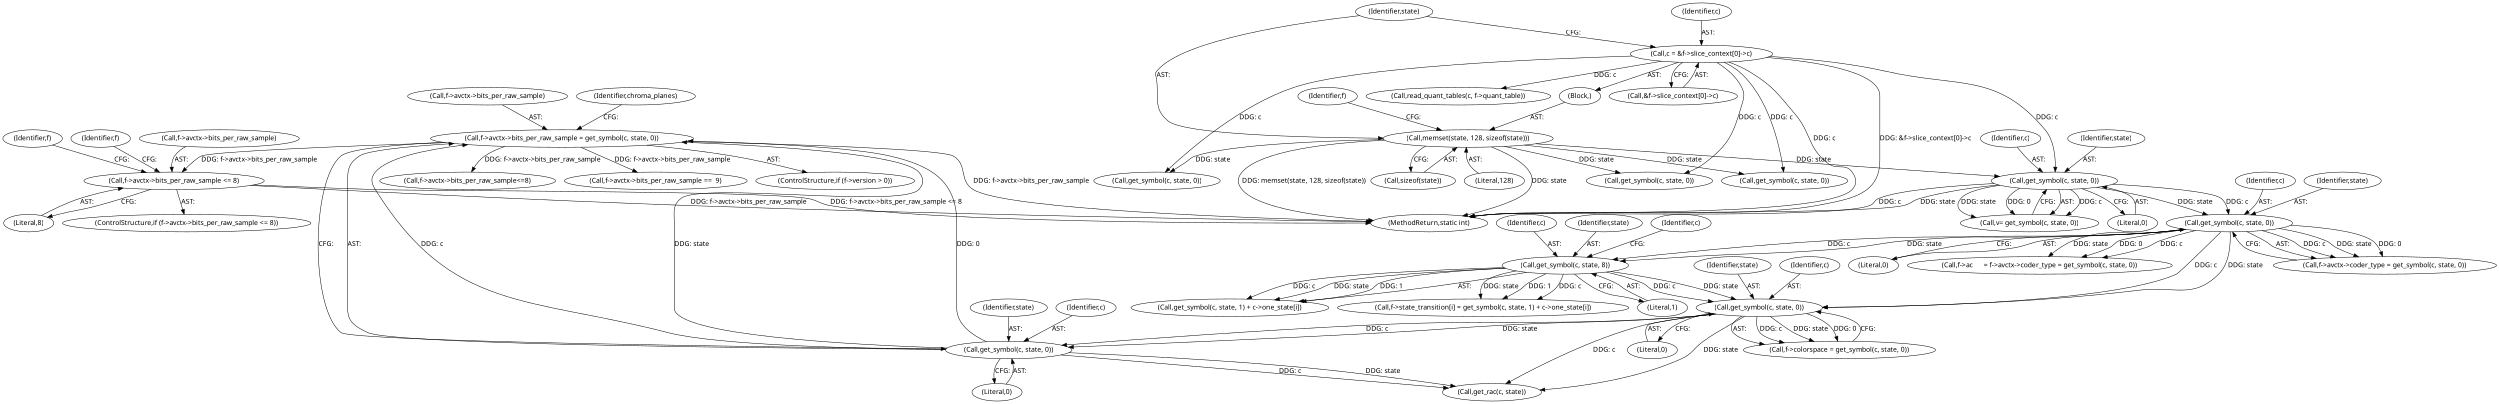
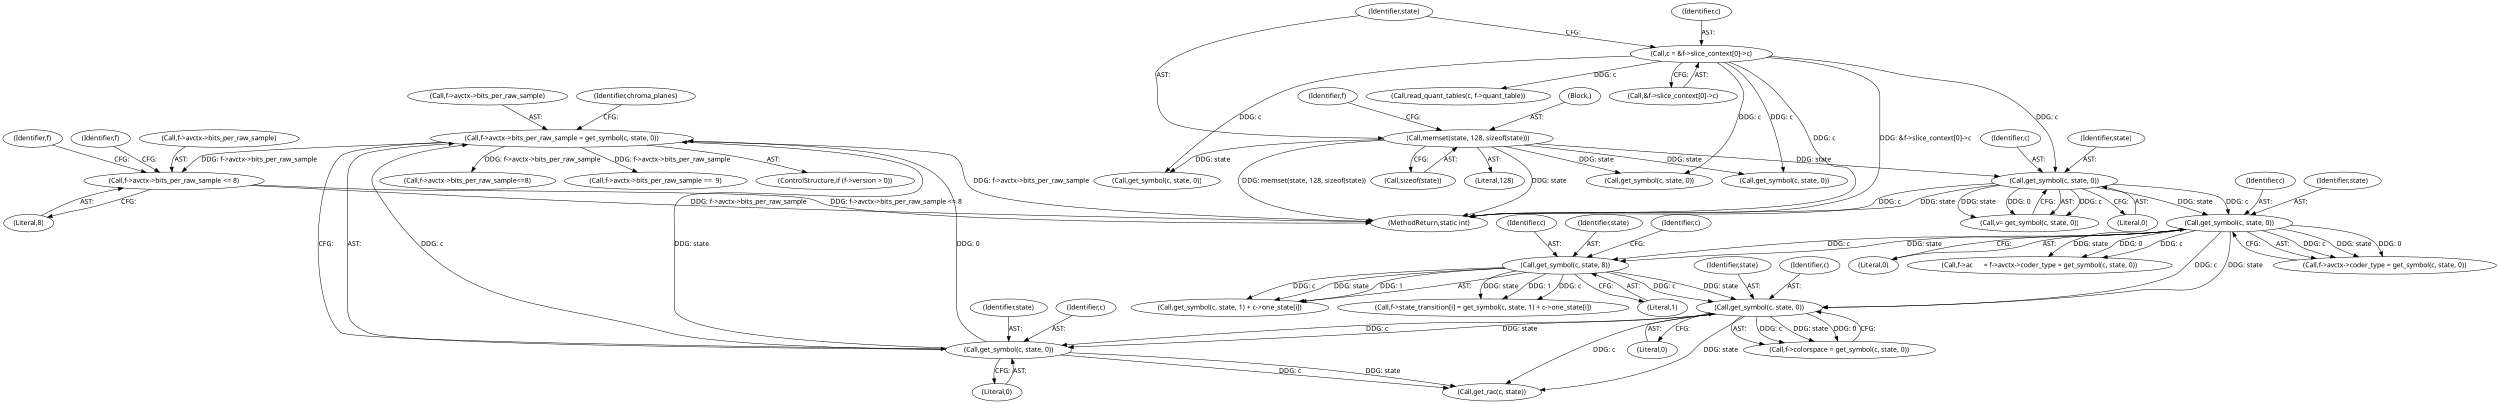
edge "(Call,c = &f->slice_context[0]->c)" -> "(Block,)": removed, label "AST:"
edge "(Literal,128)" -> "(Call,memset(state, 128, sizeof(state)))": reversed
node "(ControlStructure,if (f->avctx->bits_per_raw_sample <= 8))": removed
